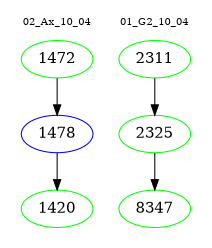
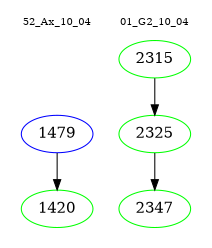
cluster "02_Ax_10_04": label "02_Ax_10_04" -> "52_Ax_10_04"
node "1472": removed
node "2311": label "2311" -> "2315"
node "1478": label "1478" -> "1479"
node "8347": label "8347" -> "2347"
